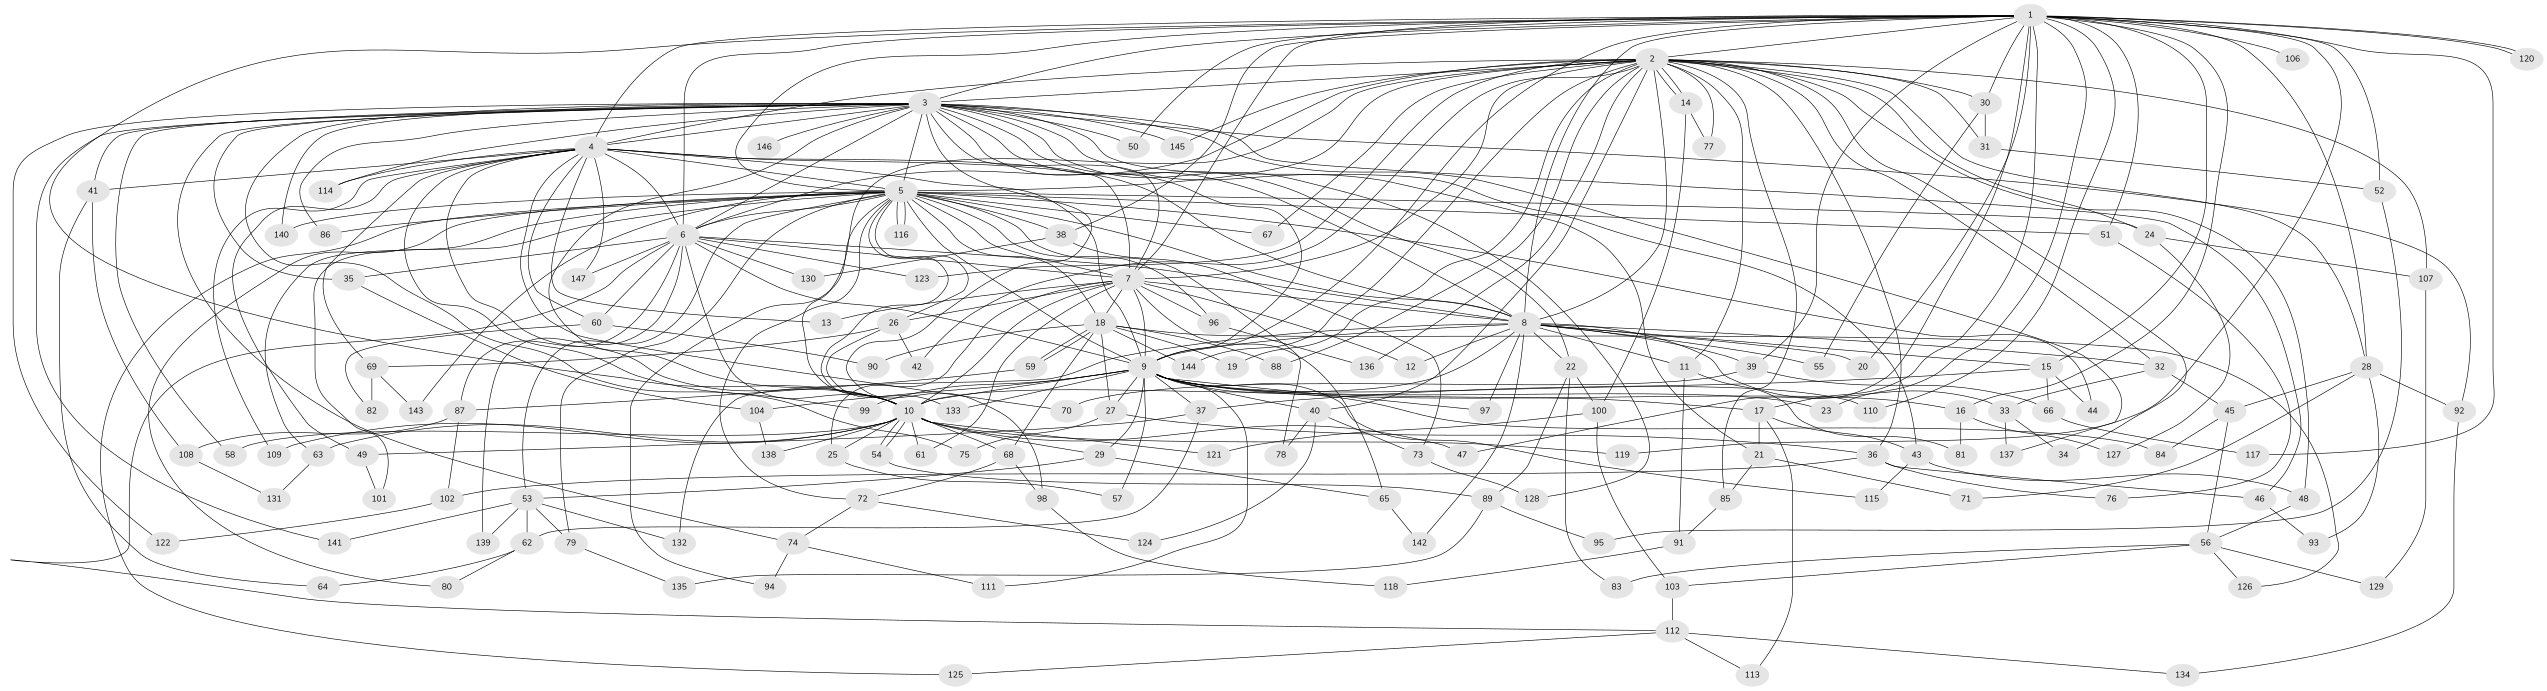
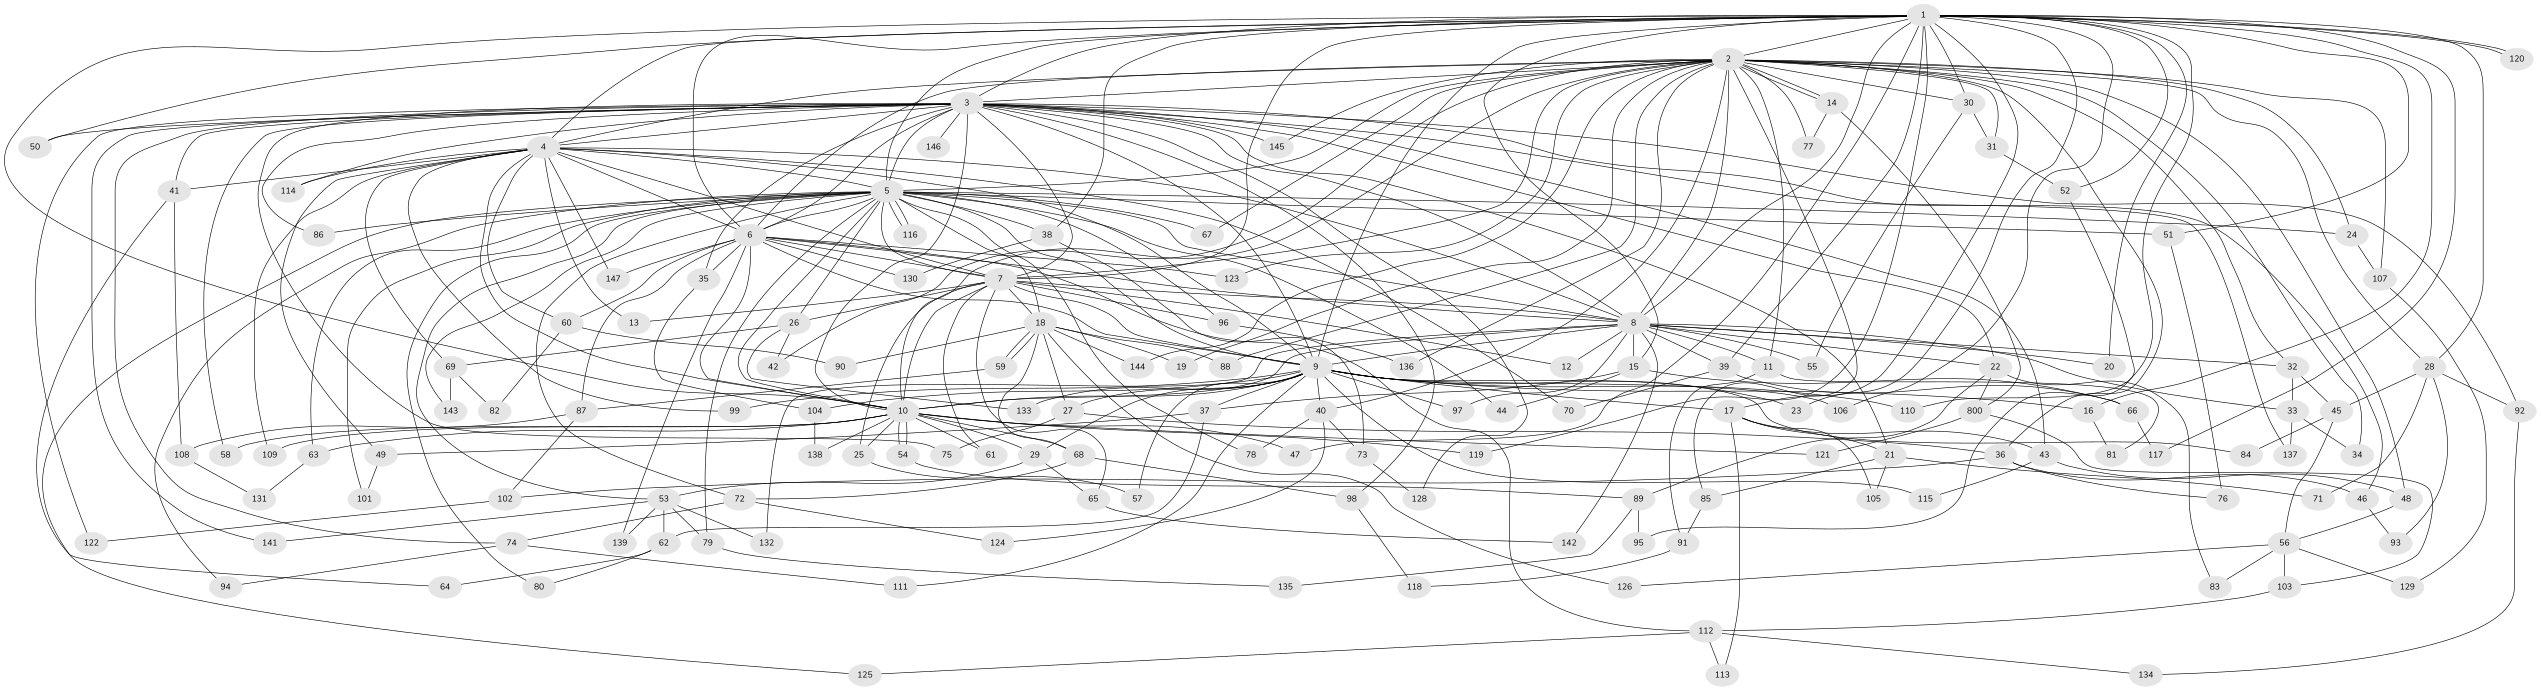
node "140": removed
edge "9" -- "106": added
node "100": label "100" -> "800"
node "127": removed
node "105": added
